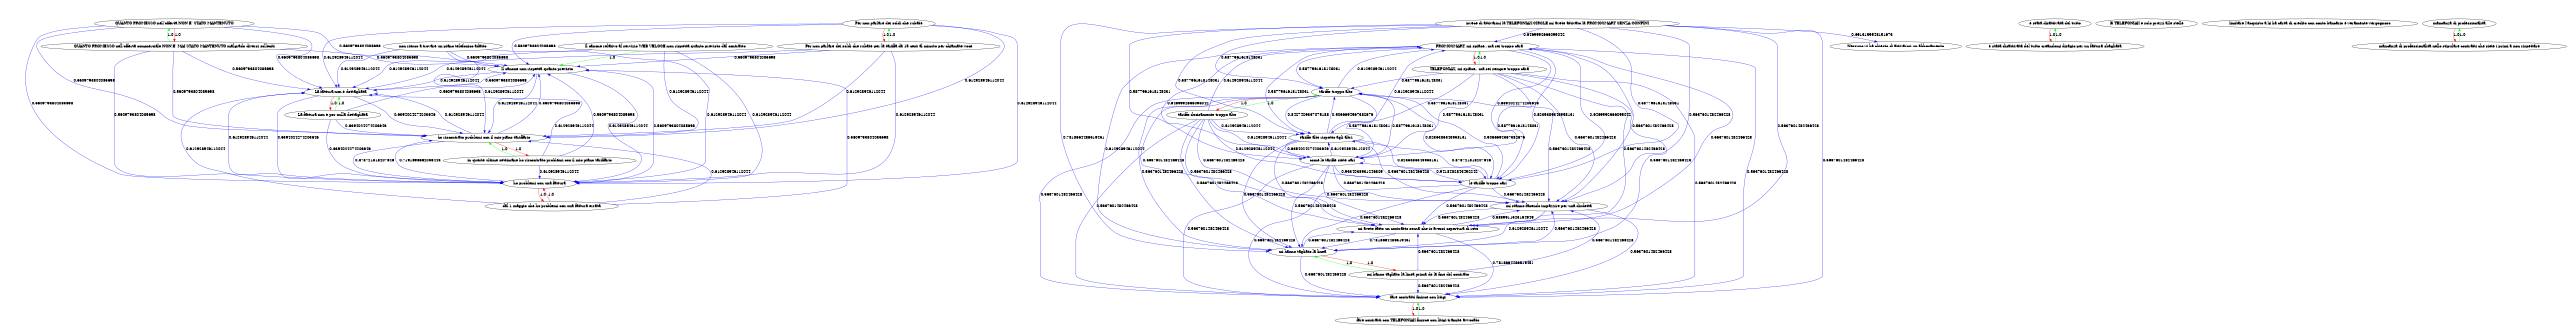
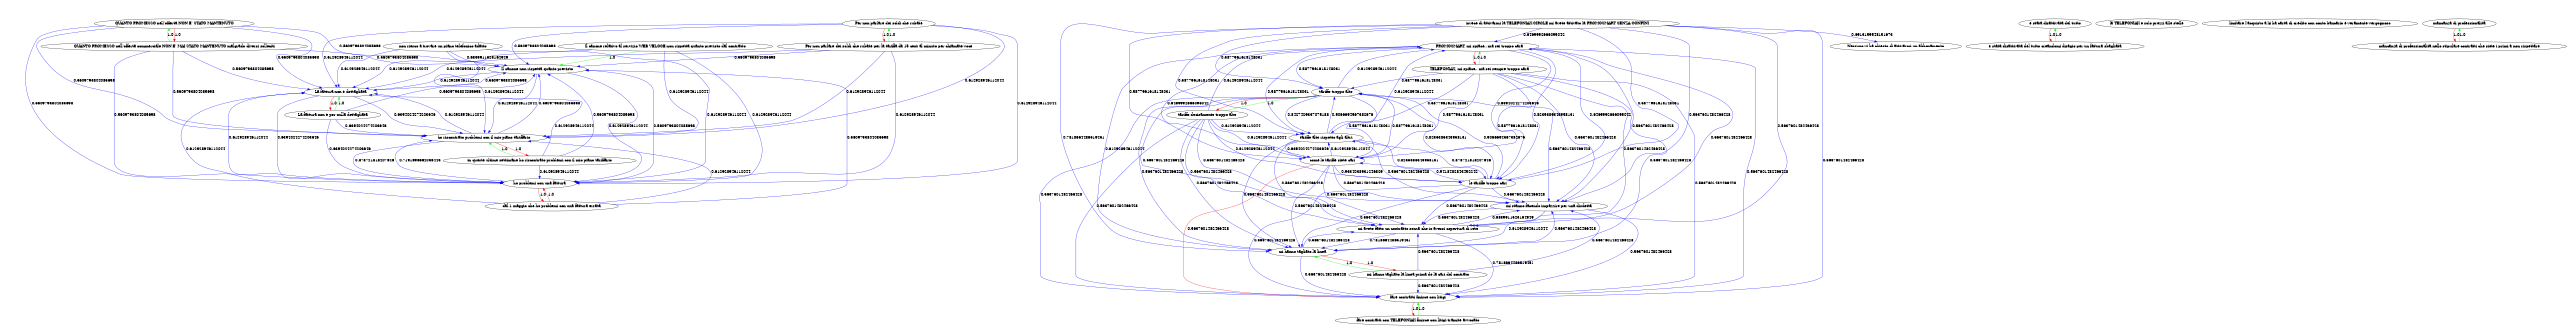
edge "non riesco a trovare un piano telefonico adatto" -> "Il canone non rispetta quanto previsto": label "0.5609793804085698" -> "0.6839911523164949"
node "mi hanno tagliato la linea prima de la fine del contrato": label "mi hanno tagliato la linea prima de la fine del contrato" -> "mi hanno tagliato la linea prima de la cari del contrato"
edge "come le tariffe siete cari" -> "fare contratti finisce con litigi": color blue -> red
